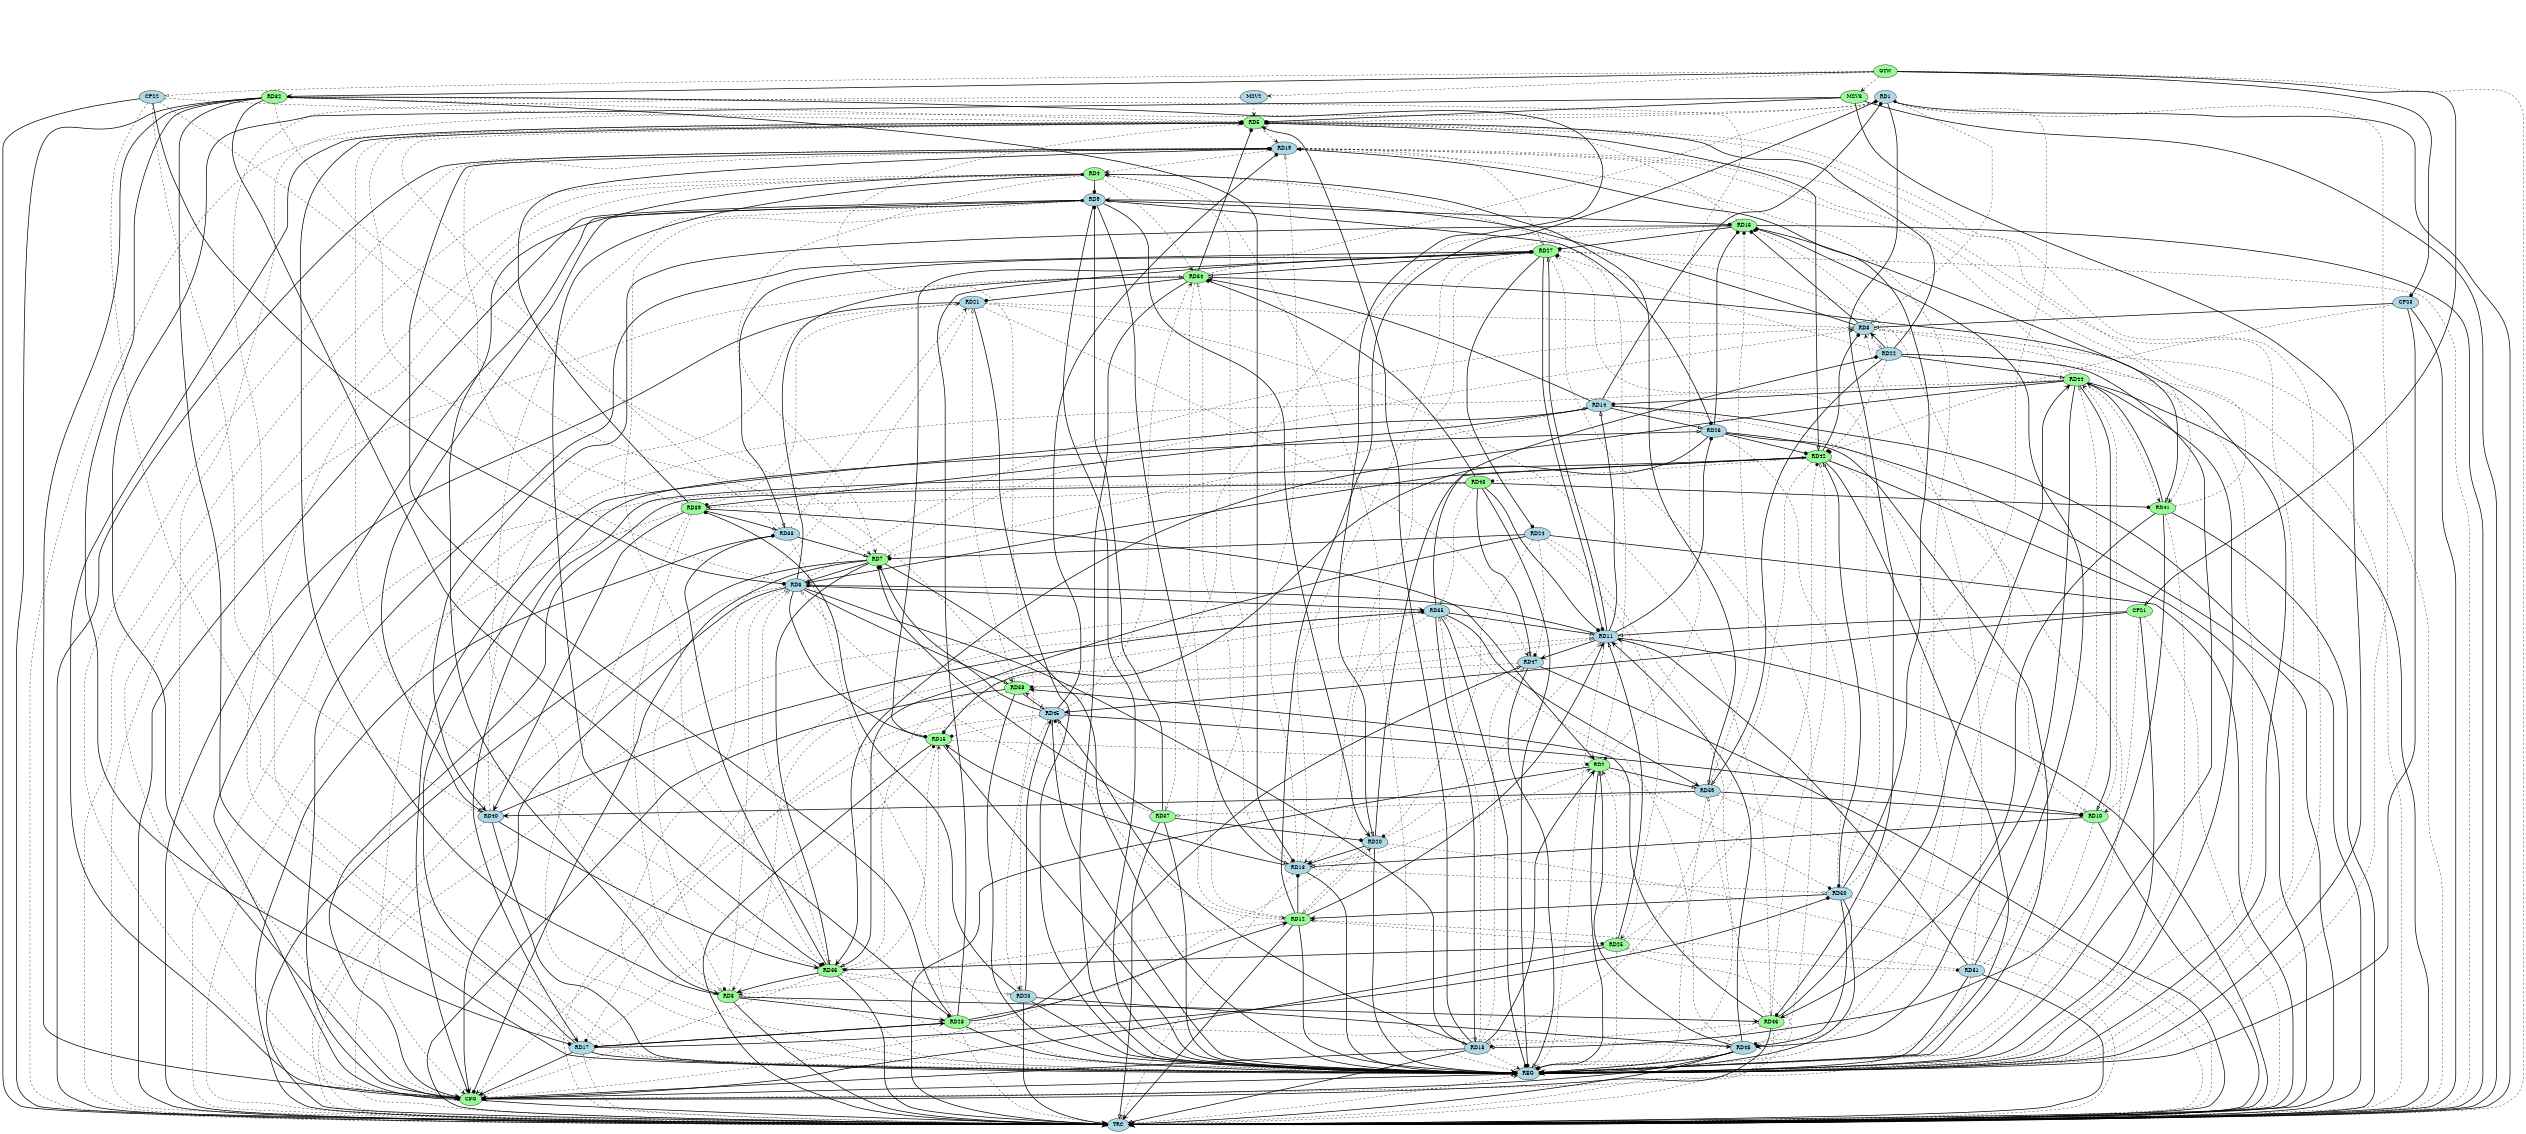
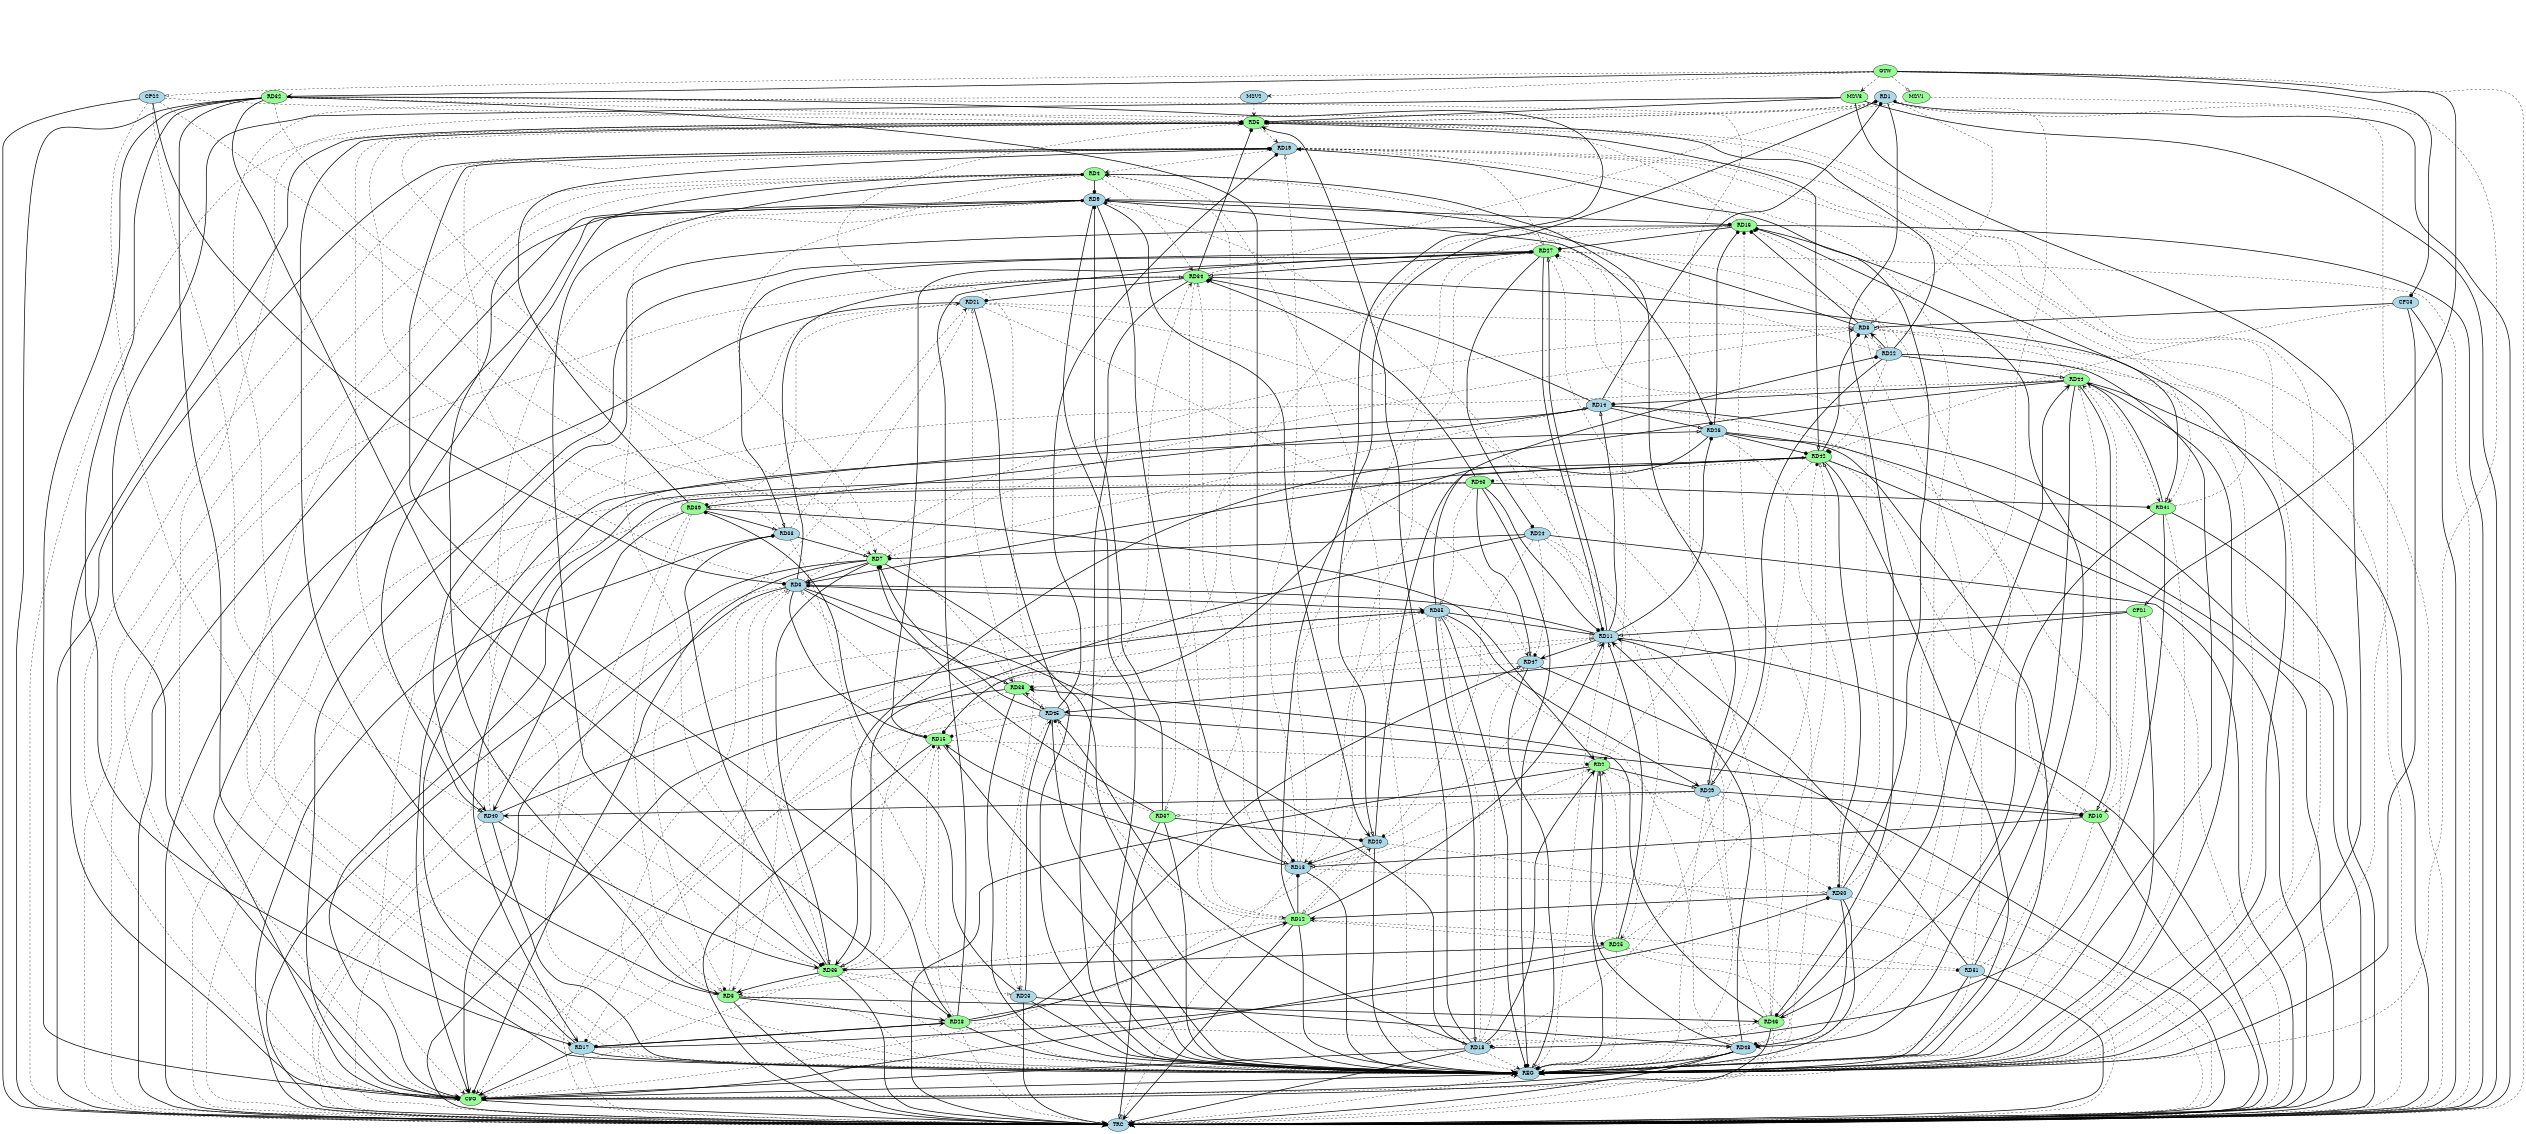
node "MSV1": added
edge "RD11" -> "RD9": added
node "RD59": label "RD59" -> "RD29"
